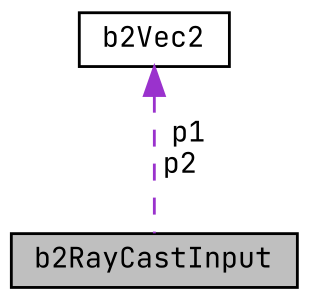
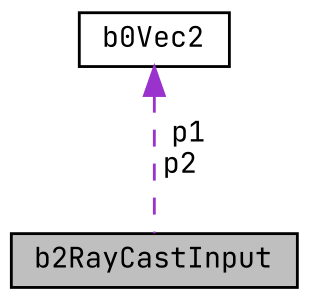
node "b2Vec2": label "b2Vec2" -> "b0Vec2"
